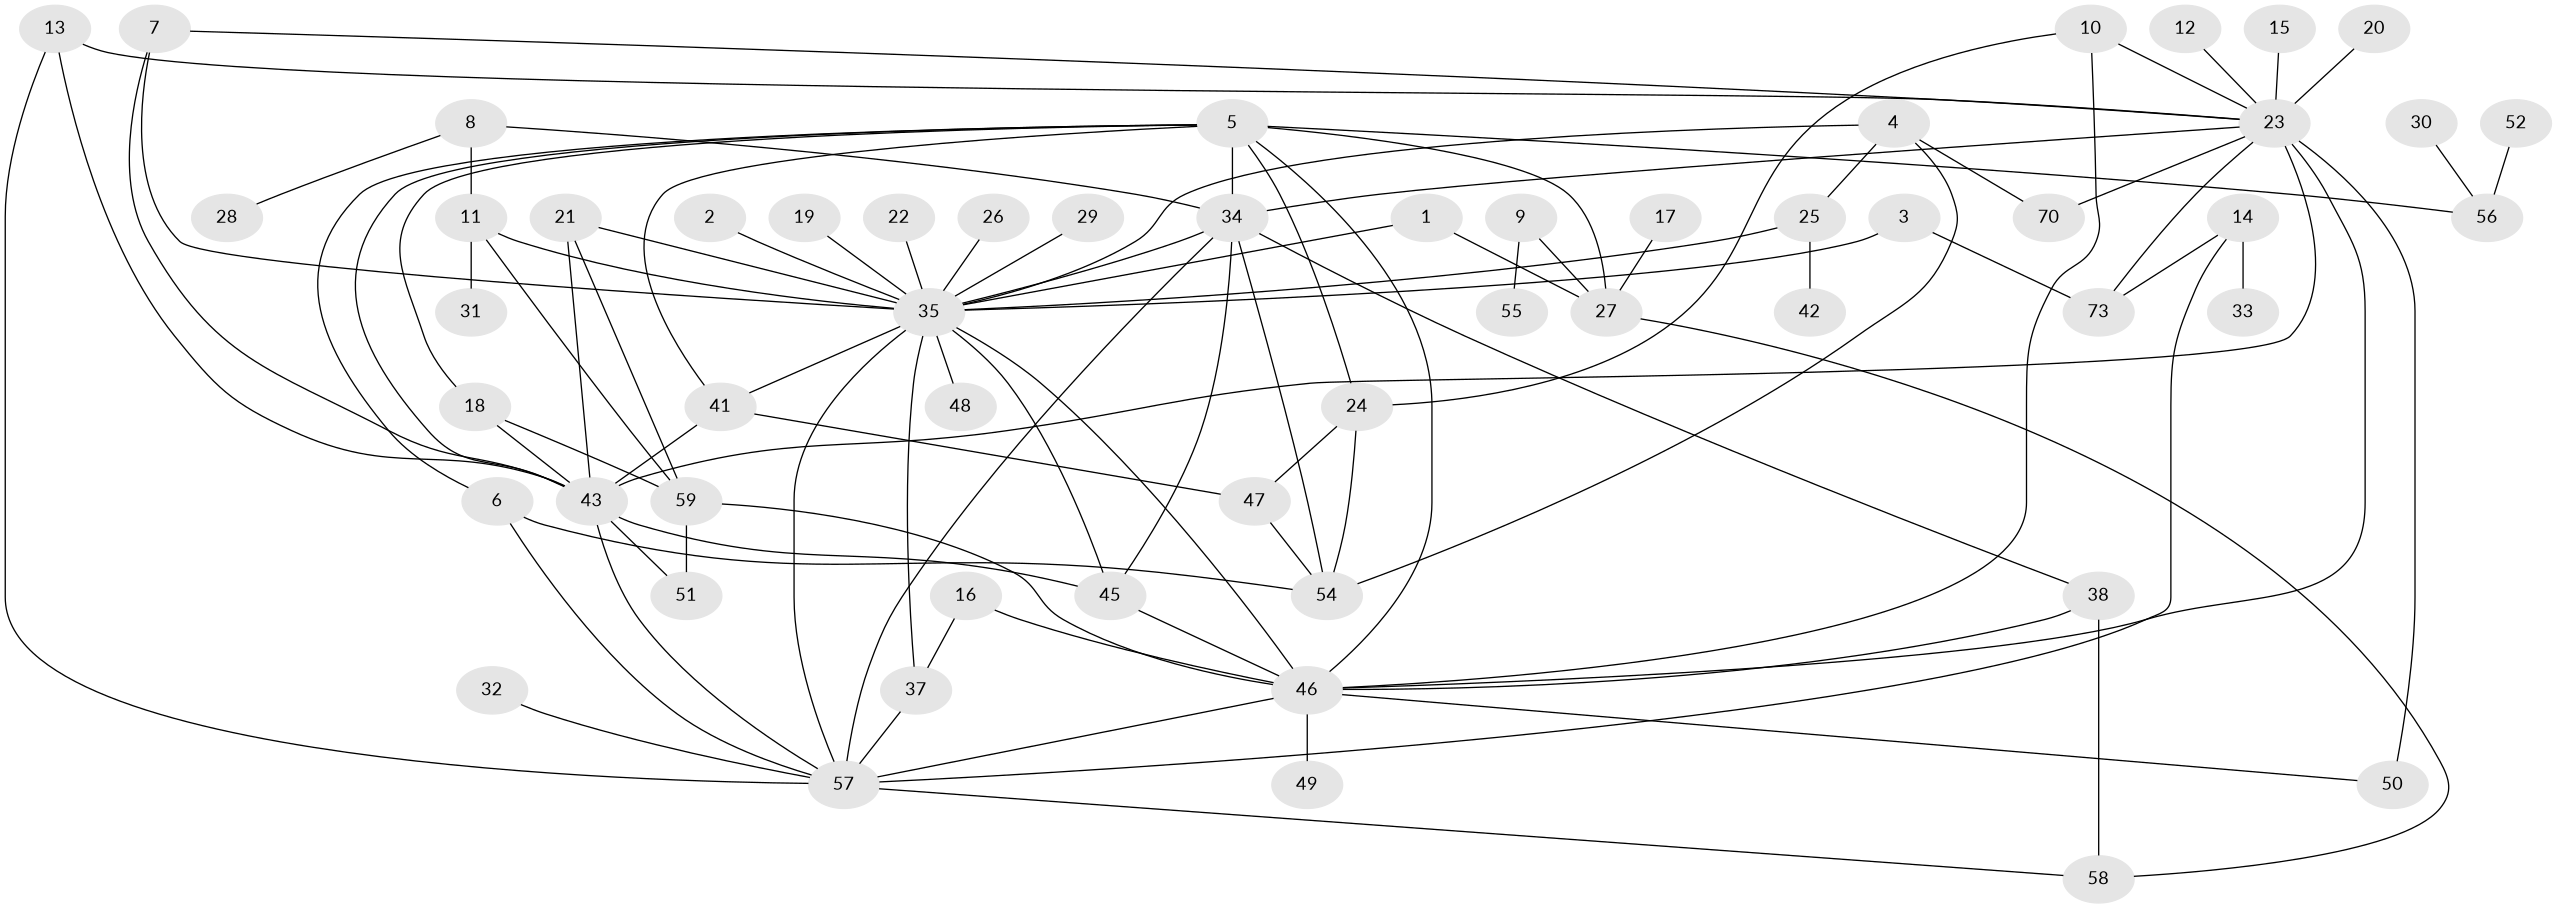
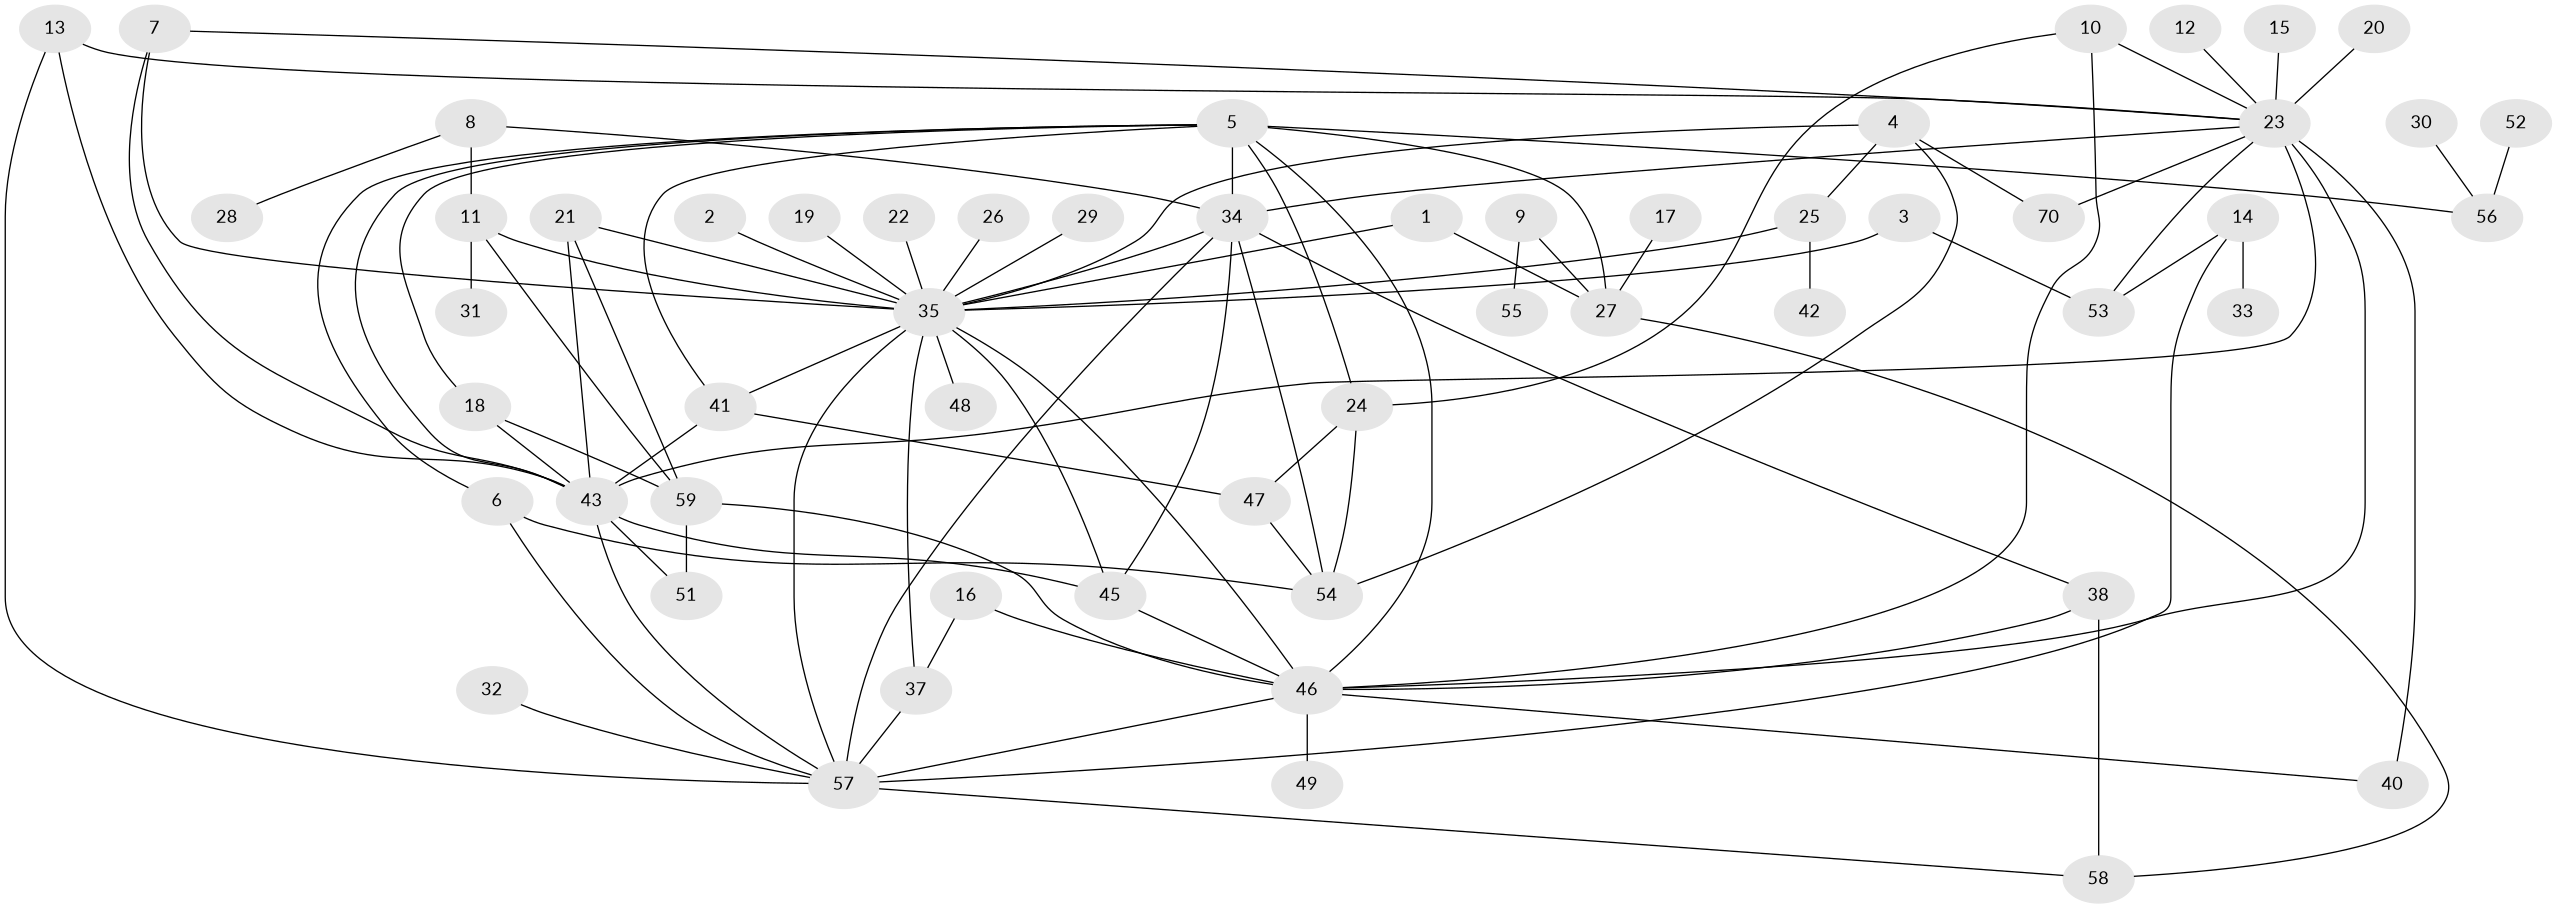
node "73": label "73" -> "53"
node "50": label "50" -> "40"
